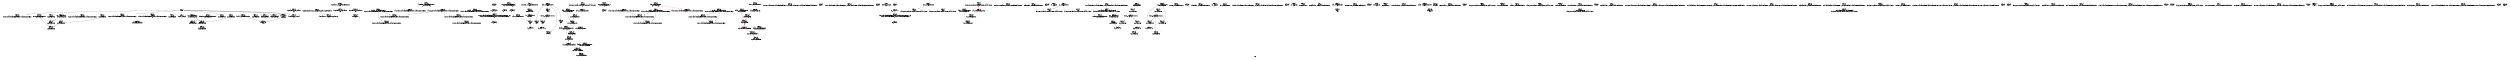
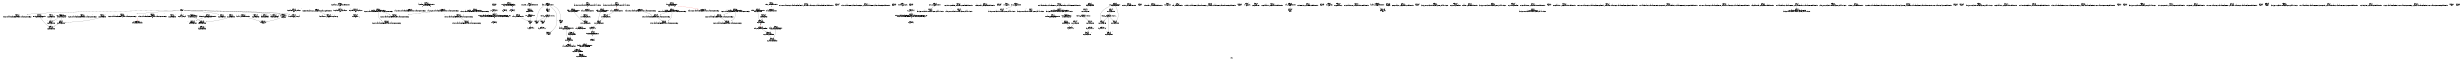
node "NodeID: 258": added
